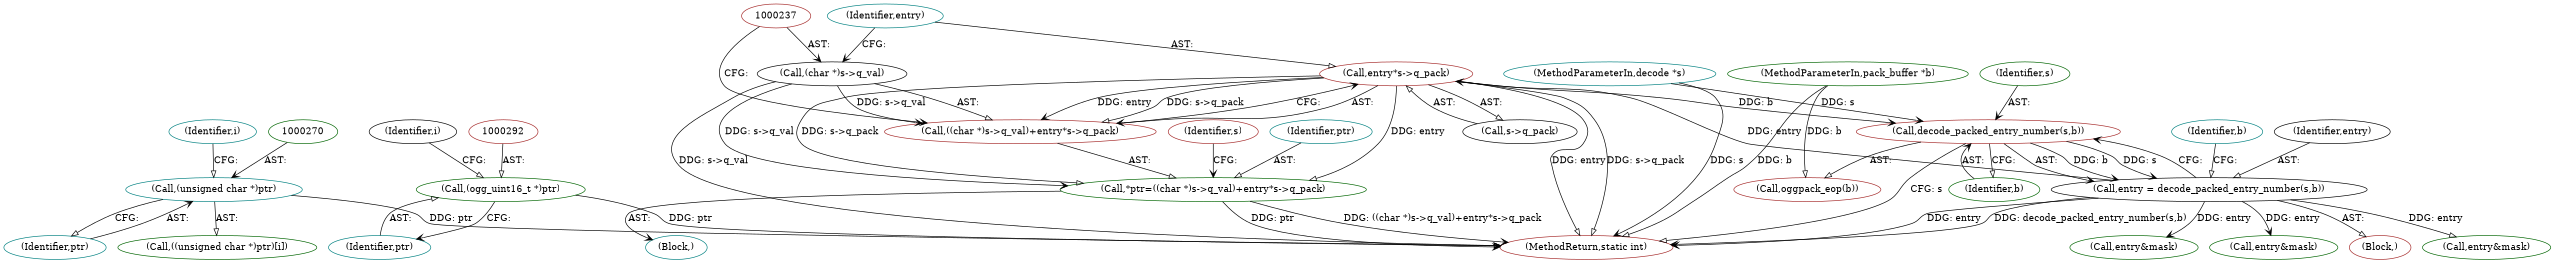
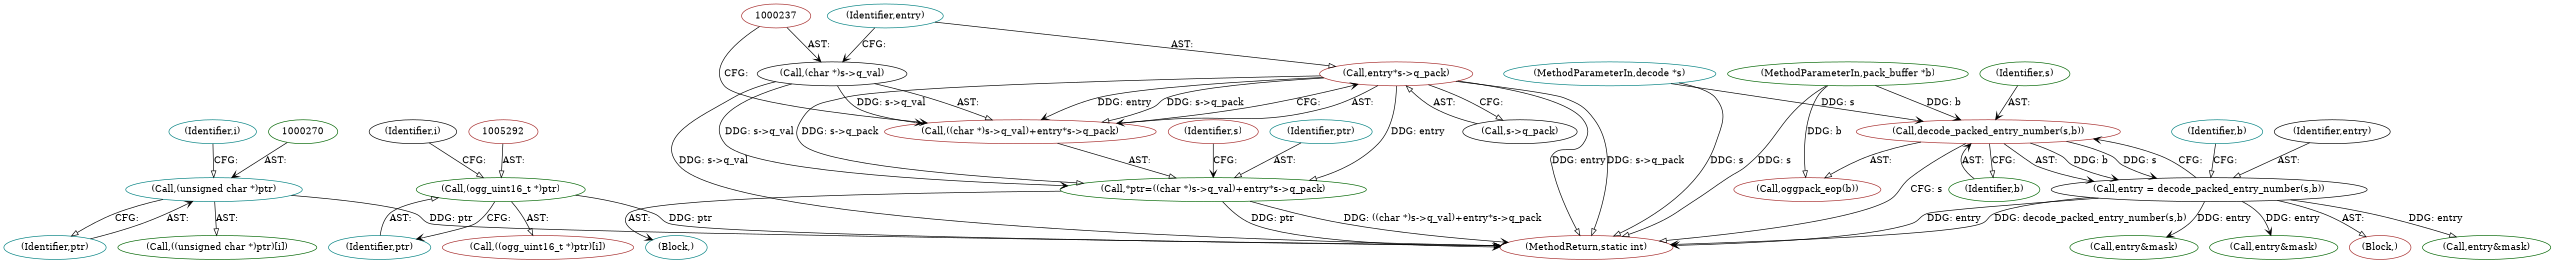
edge "(Call,entry*s->q_pack)" -> "(Call,decode_packed_entry_number(s,b))": now "(MethodParameterIn,pack_buffer *b)" -> "(Call,decode_packed_entry_number(s,b))"
edge "(Call,entry*s->q_pack)" -> "(Call,s->q_pack)": label "AST: " -> "CFG: "
node "1000292": label "1000292" -> "1005292"
edge "(Call,entry = decode_packed_entry_number(s,b))" -> "(Call,entry*s->q_pack)": removed, label "DDG: entry"
edge "(MethodParameterIn,pack_buffer *b)" -> "(MethodReturn,static int)": label "DDG: b" -> "DDG: s"
edge "(MethodParameterIn,decode *s)" -> "(MethodReturn,static int)": arrowhead vee -> onormal
node "(Call,((ogg_uint16_t *)ptr)[i])": added
